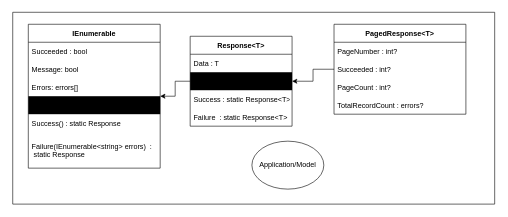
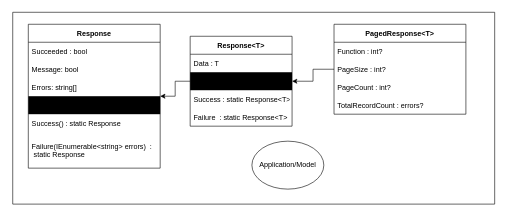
node "IEnumerable": label "IEnumerable" -> "Response"
node "PageNumber : int?": label "PageNumber : int?" -> "Function : int?"
node "Succeeded : int?": label "Succeeded : int?" -> "PageSize : int?"
node "Errors: errors[]": label "Errors: errors[]" -> "Errors: string[]"
